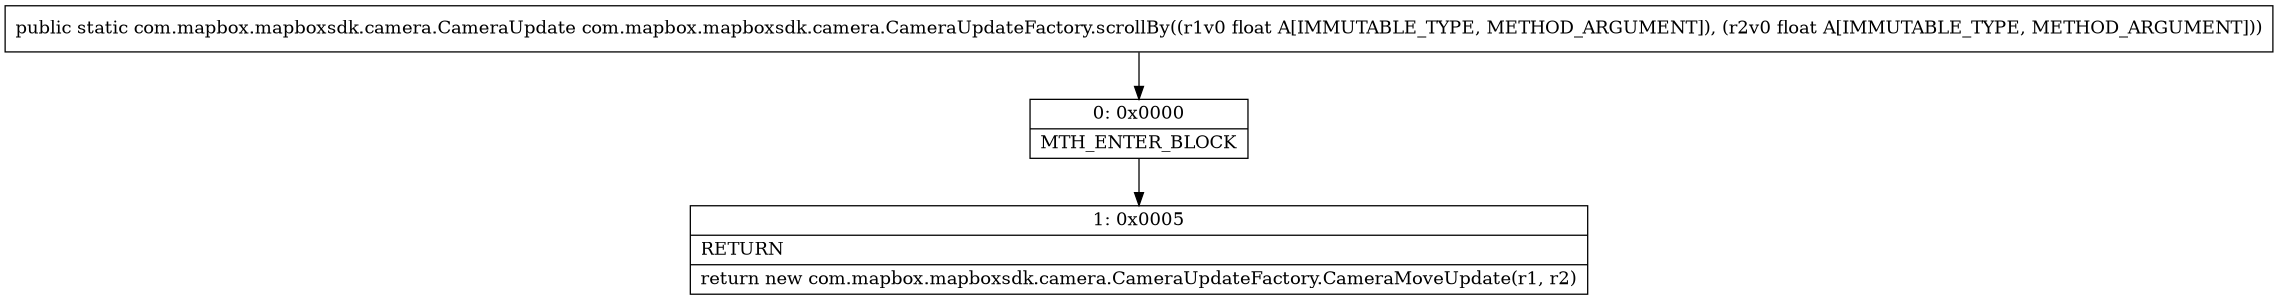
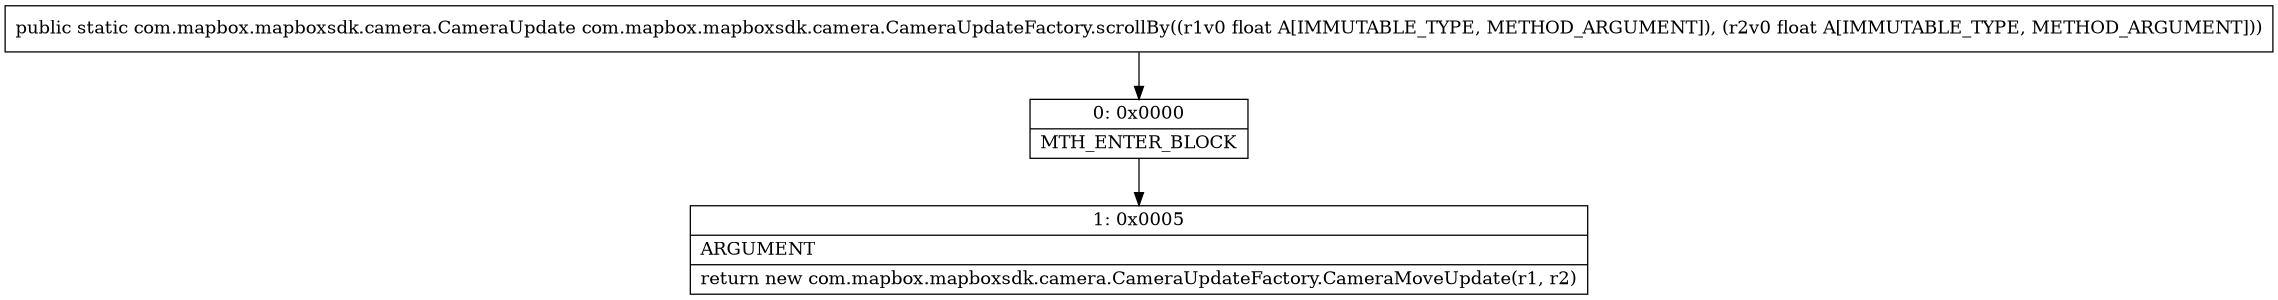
node "1: 0x0005": text "RETURN" -> "ARGUMENT"
